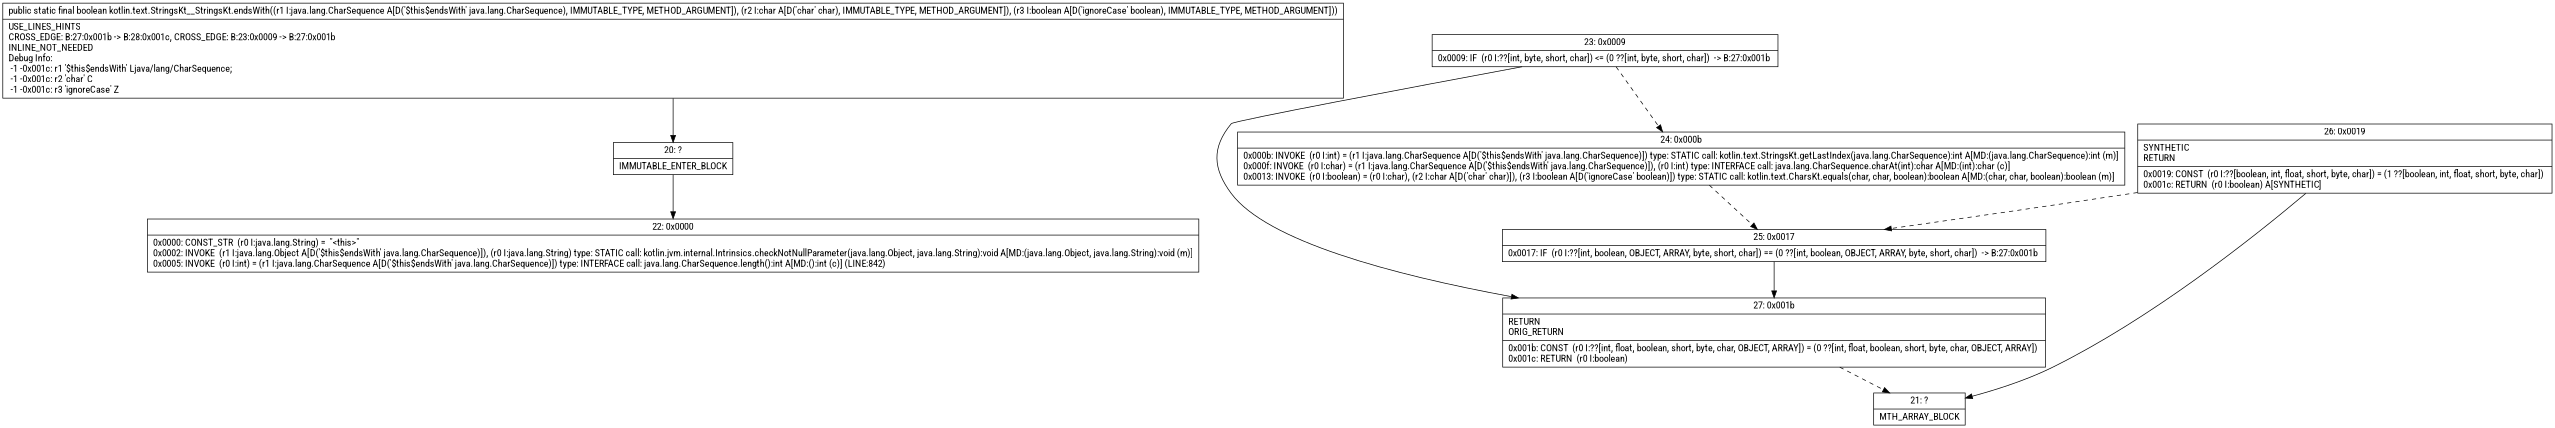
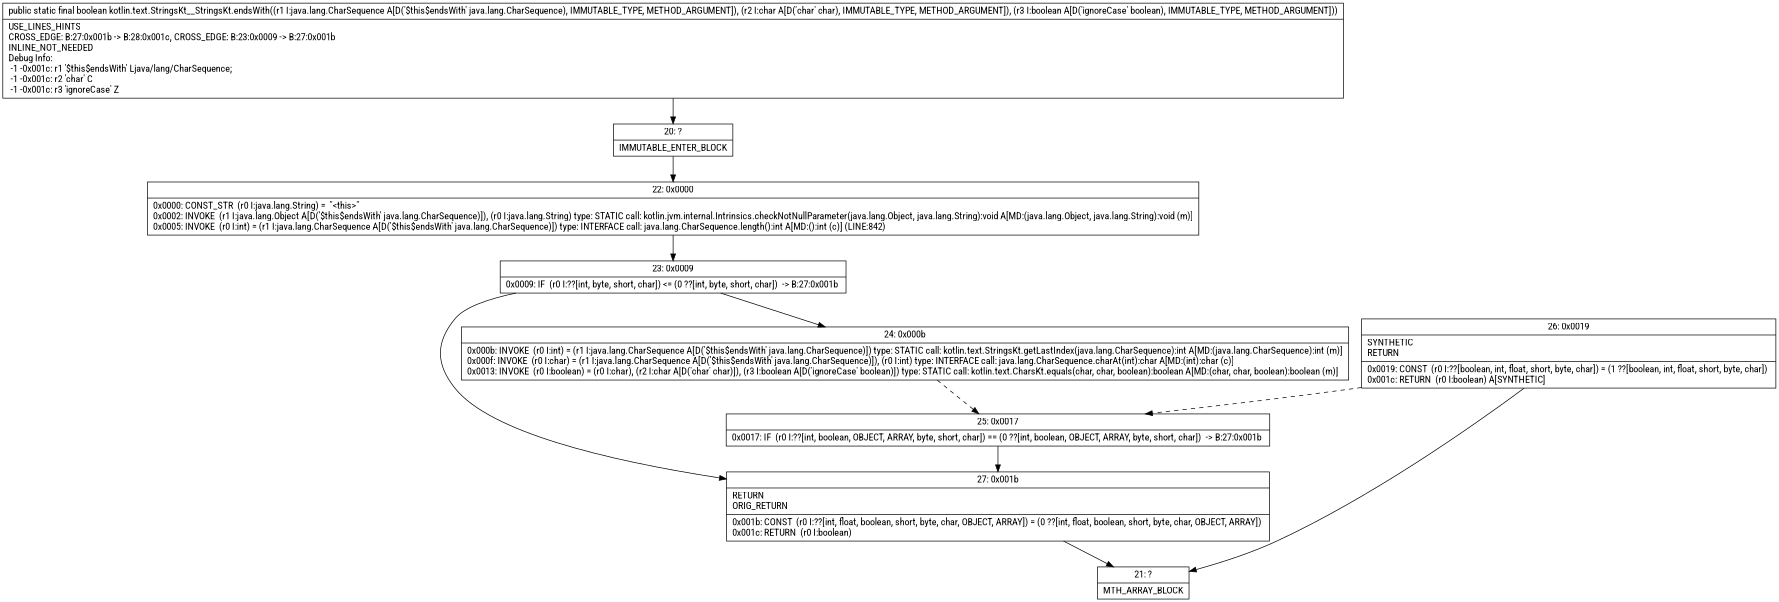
edge "23: 0x0009" -> "24: 0x000b": style dashed -> solid
edge "22: 0x0000" -> "23: 0x0009": added
edge "27: 0x001b" -> "21: ?": style dashed -> solid
